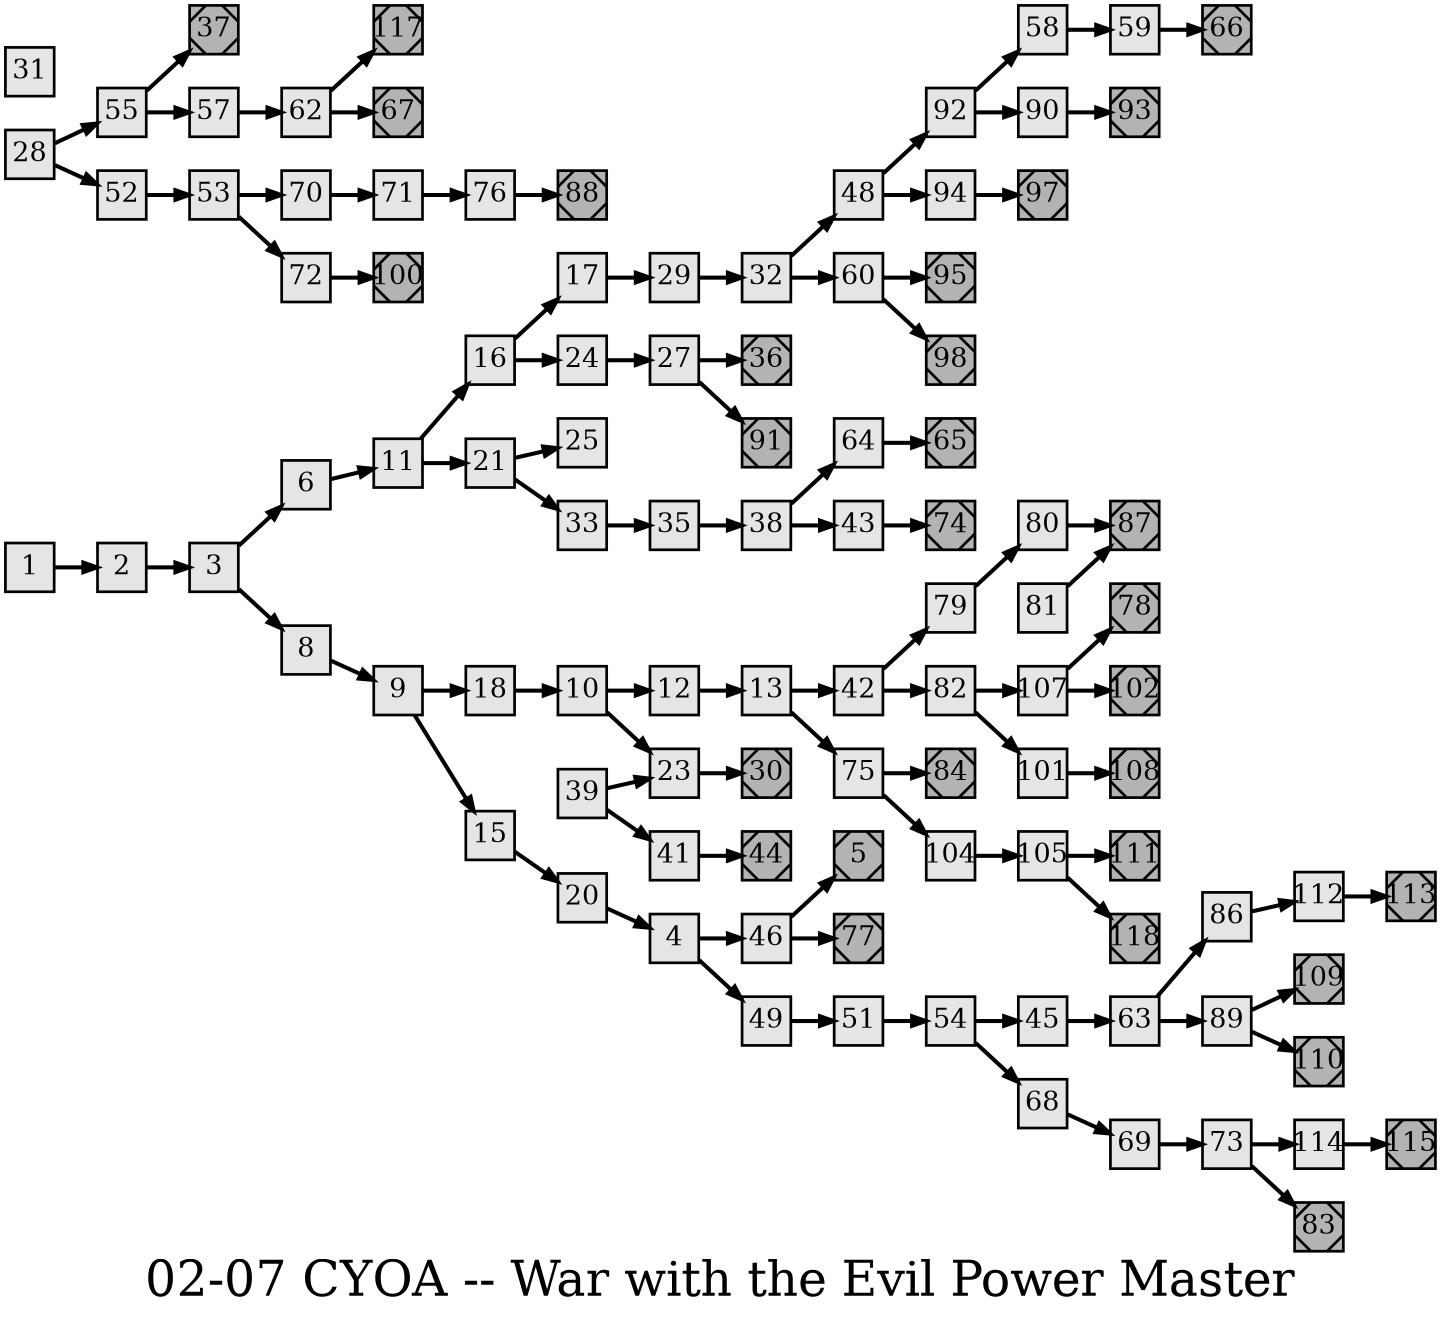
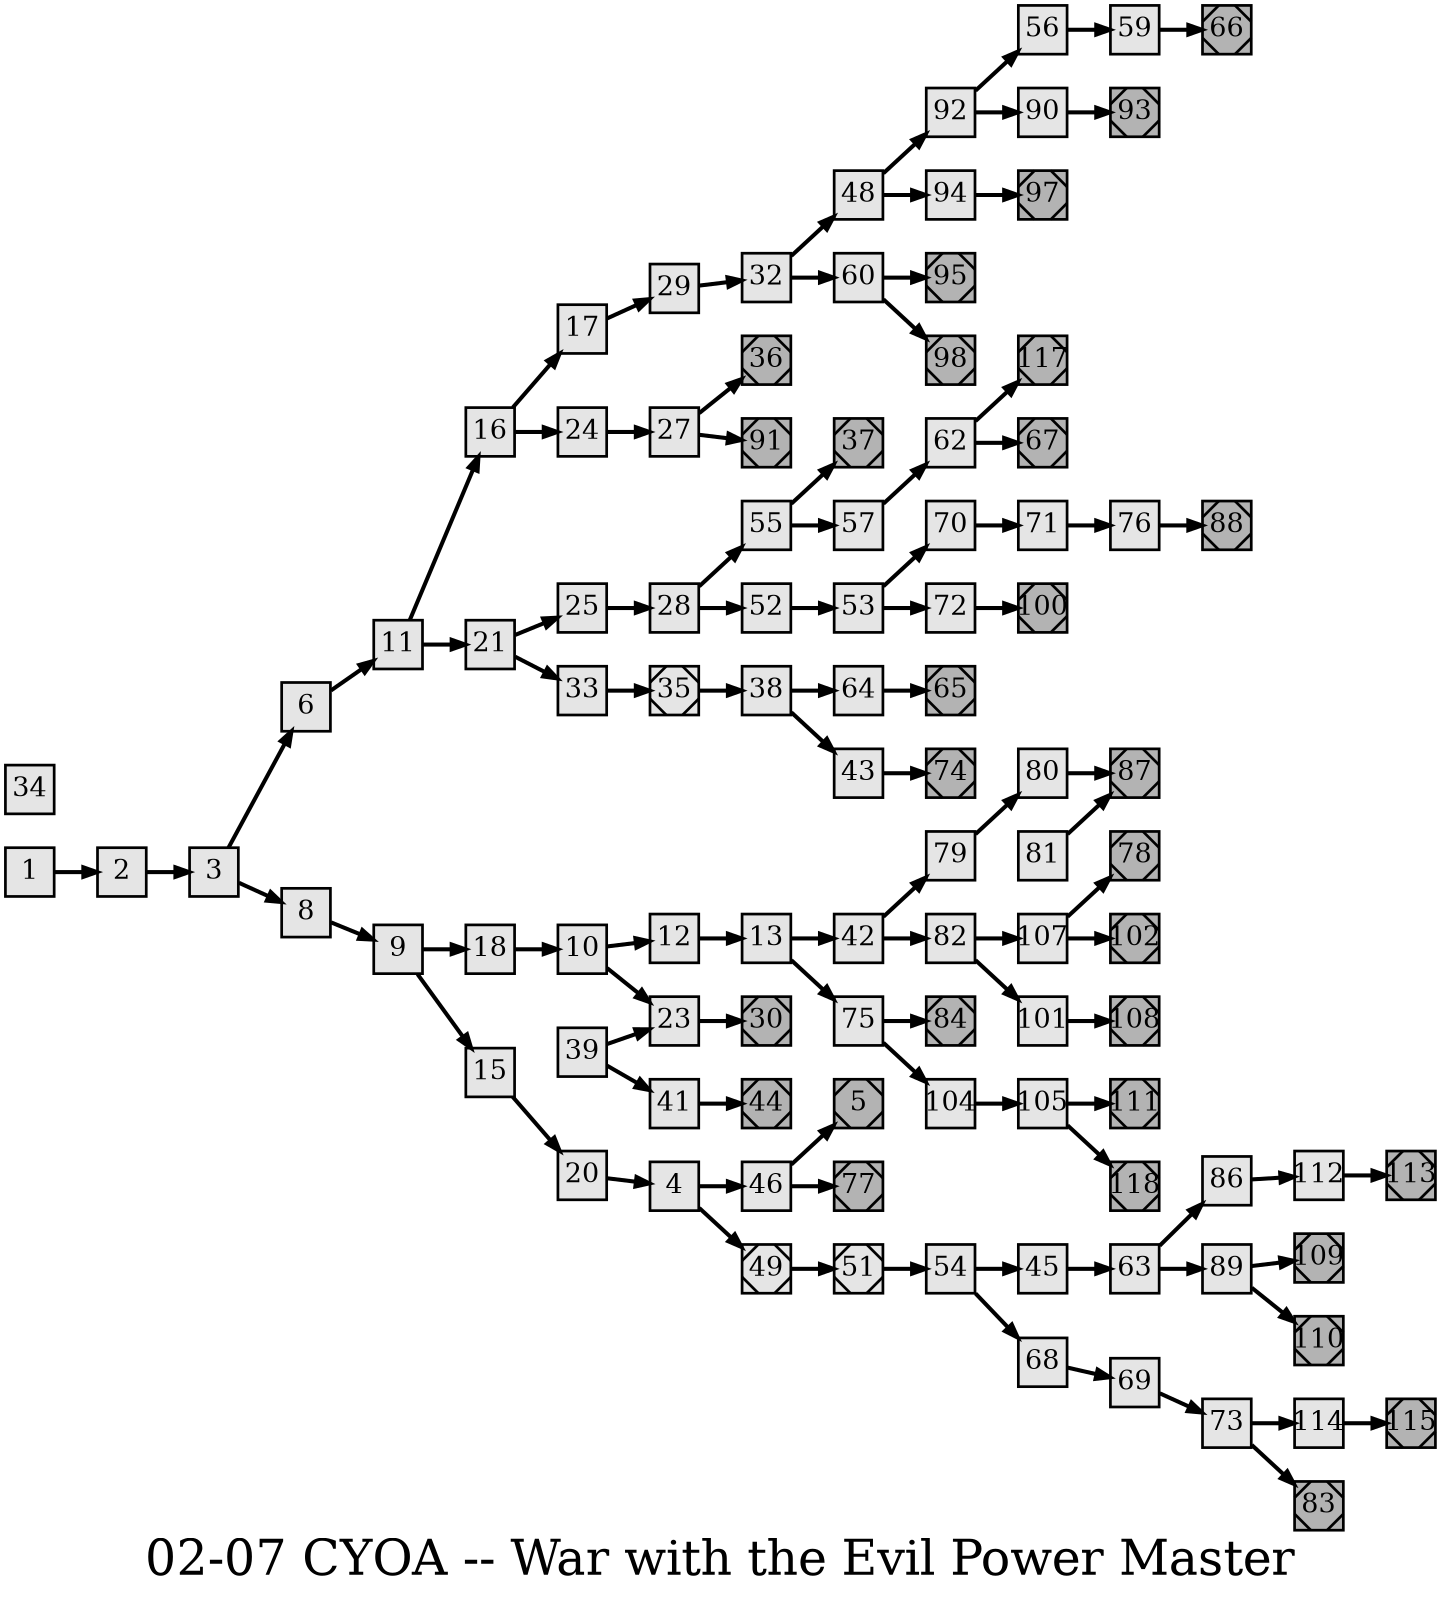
node "58": label "58" -> "56"
node "31": label "31" -> "34"
node "35": shape box -> Msquare
edge "25" -> "28": added
node "49": shape box -> Msquare
node "51": shape box -> Msquare
